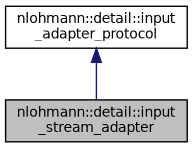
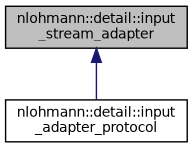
edge "nlohmann::detail::input _stream_adapter" -> "nlohmann::detail::input _adapter_protocol": reversed
